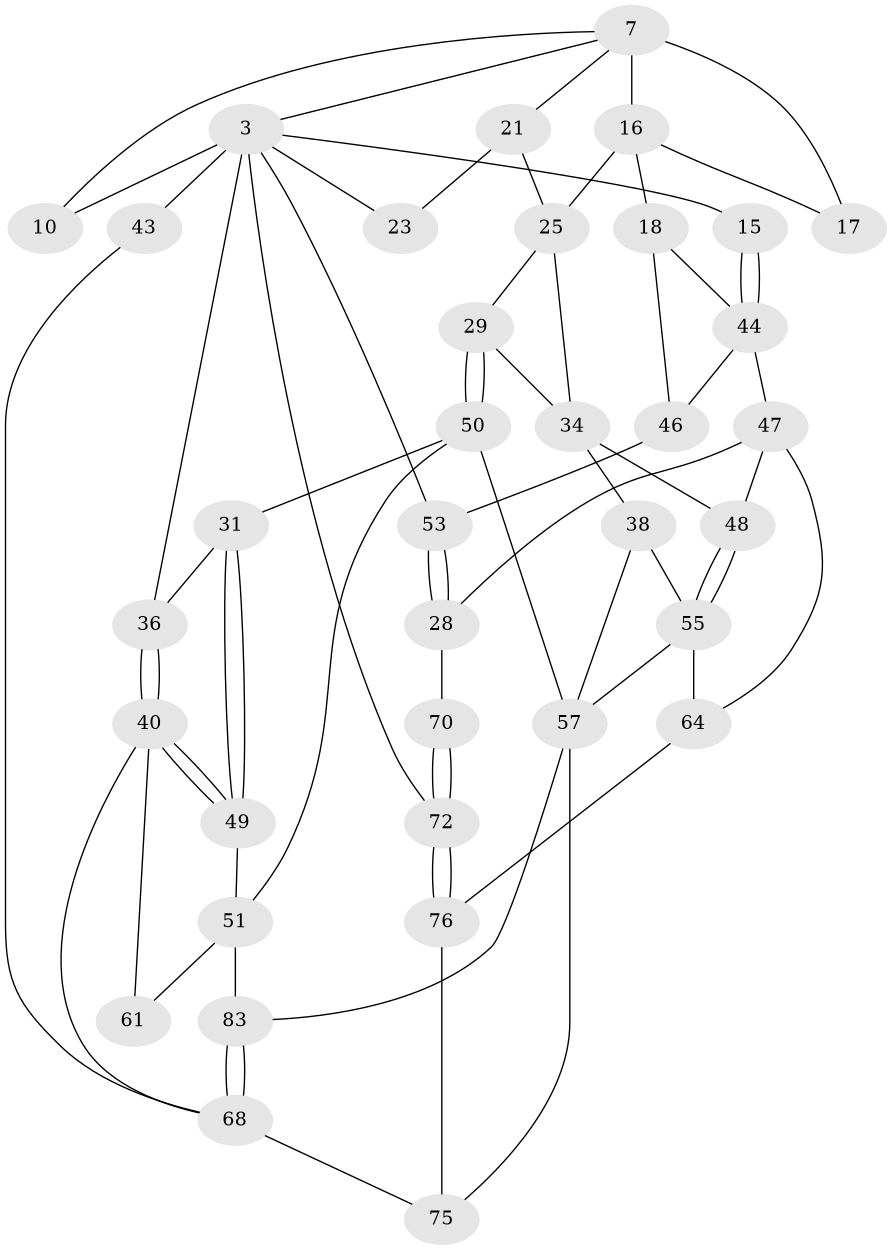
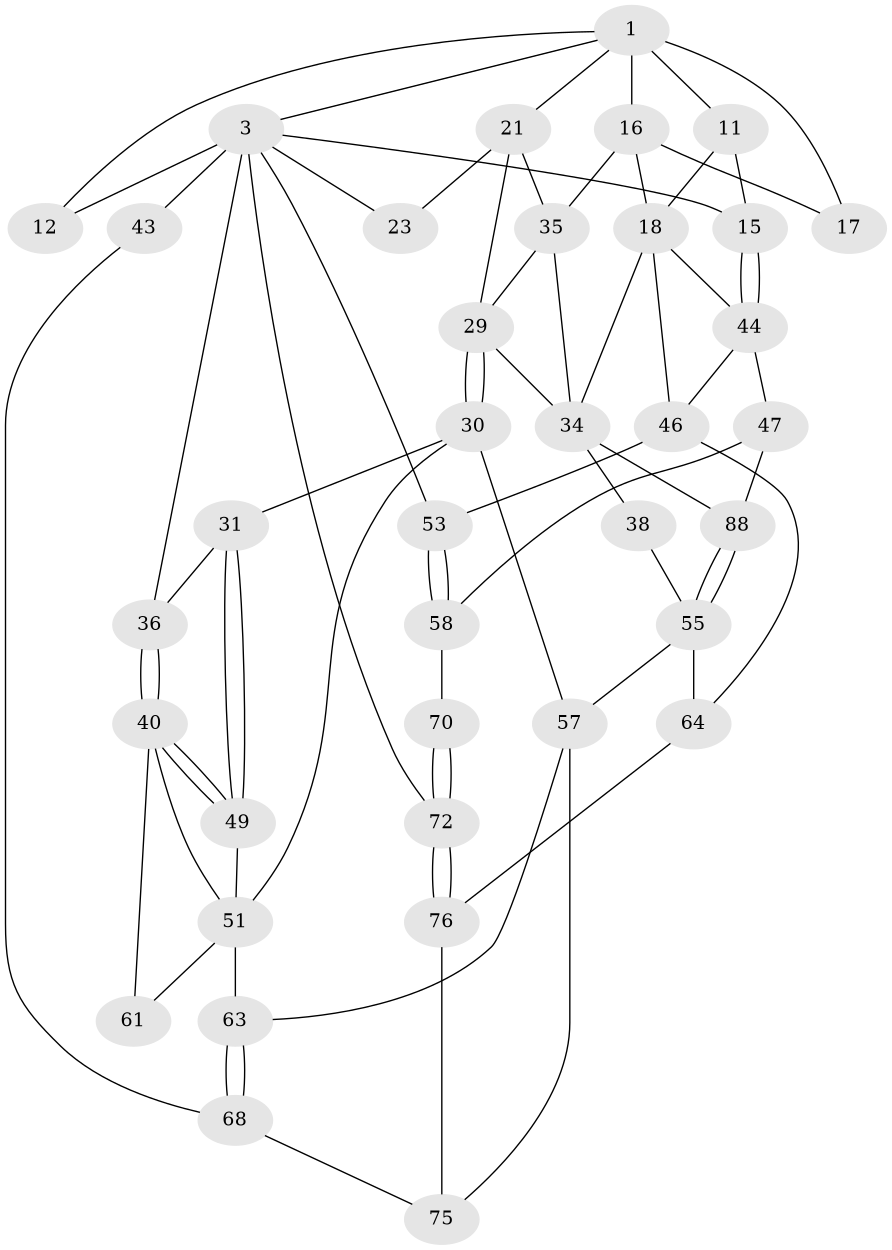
node "7": label "7" -> "1"
node "11": added
node "10": label "10" -> "12"
edge "21" -- "29": added
node "25": label "25" -> "35"
edge "18" -- "34": added
node "50": label "50" -> "30"
node "48": label "48" -> "88"
edge "47" -- "64": now "46" -- "64"
node "28": label "28" -> "58"
edge "38" -- "57": removed
edge "40" -- "68": now "40" -- "51"
node "83": label "83" -> "63"
